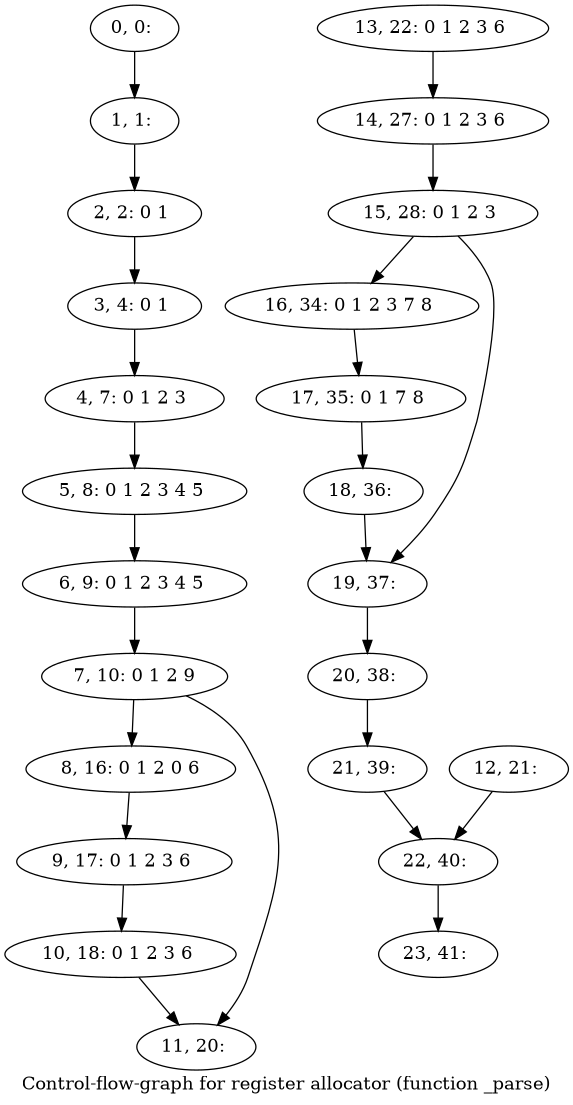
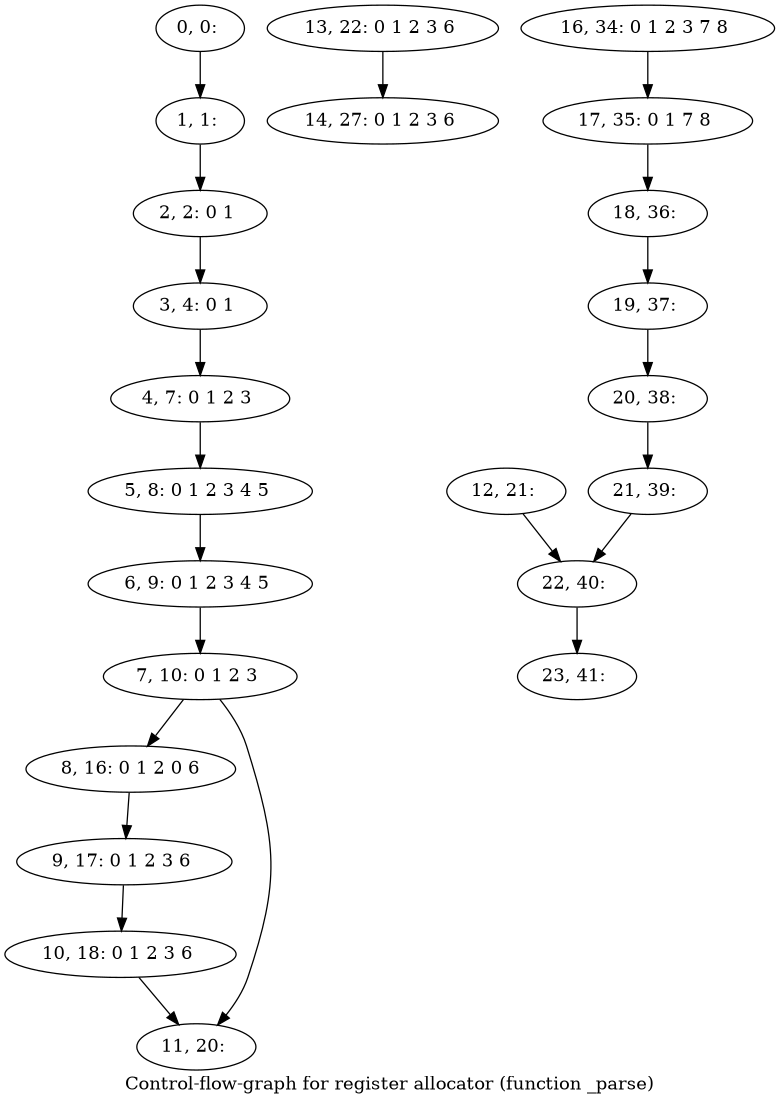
node "15, 28: 0 1 2 3": removed
node "7, 10: 0 1 2 9": label "7, 10: 0 1 2 9" -> "7, 10: 0 1 2 3"
